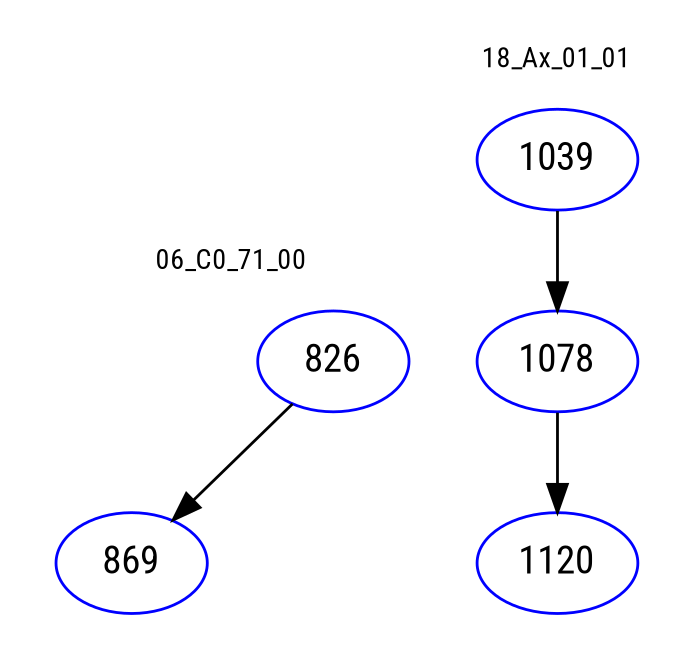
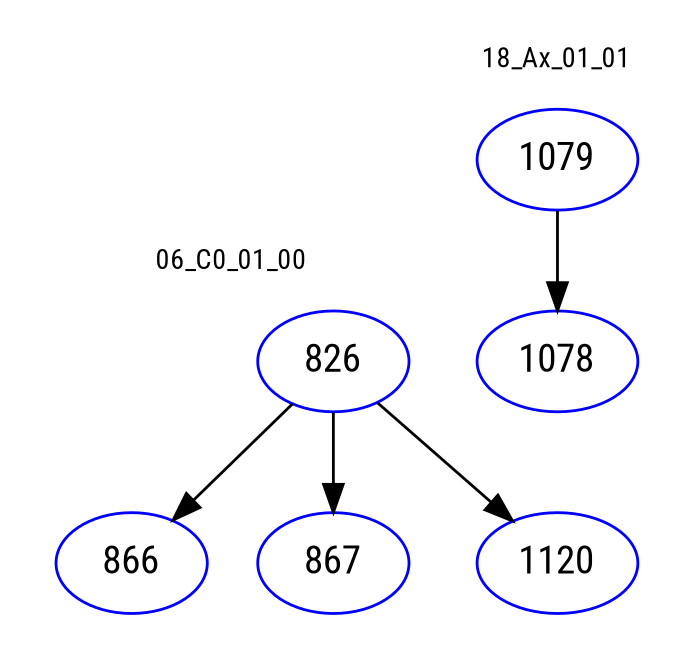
node "1039": label "1039" -> "1079"
cluster "06_C0_71_00": label "06_C0_71_00" -> "06_C0_01_00"
edge "1078" -> "1120": now "826" -> "1120"
node "869": label "869" -> "866"
node "867": added
